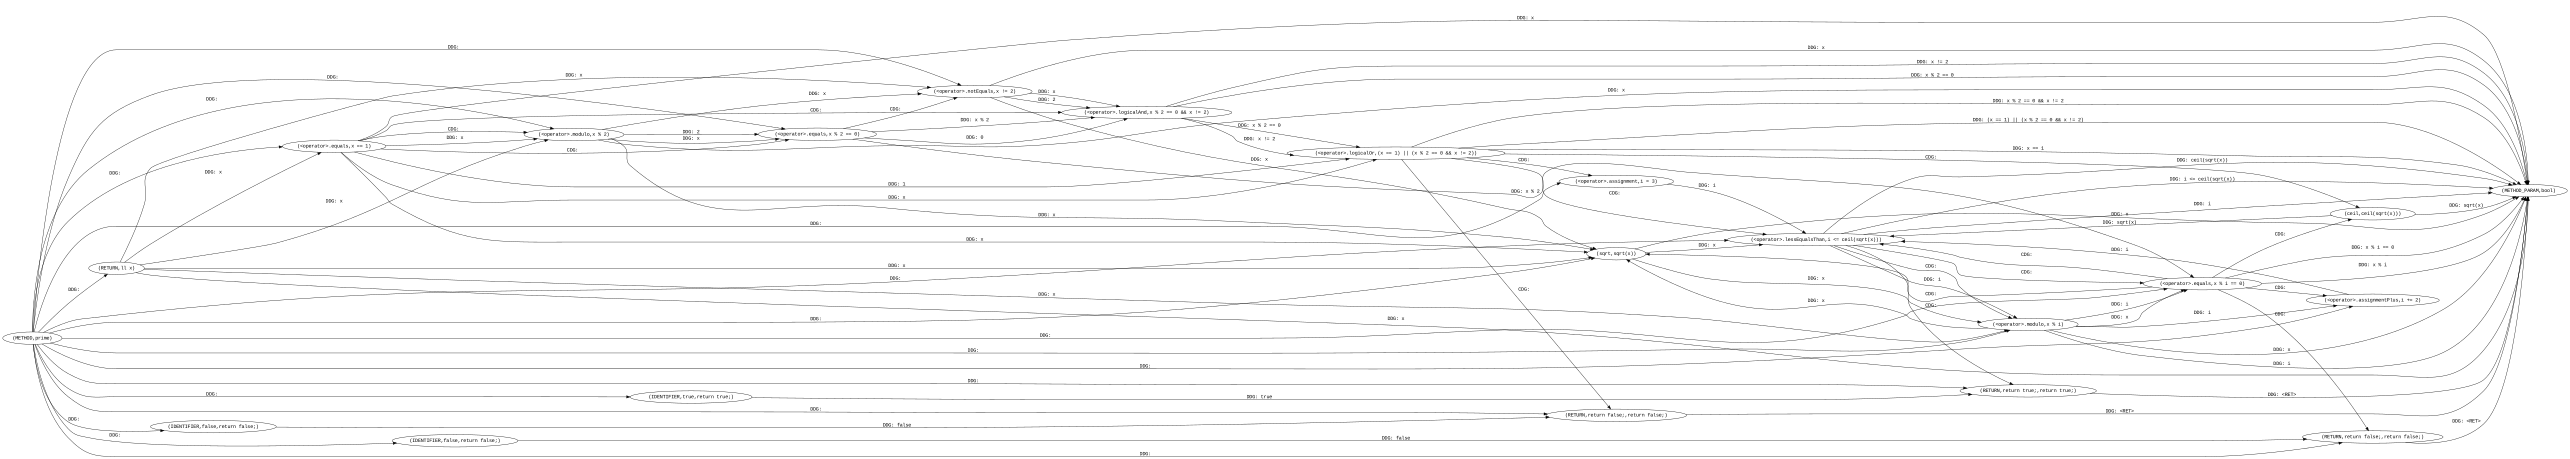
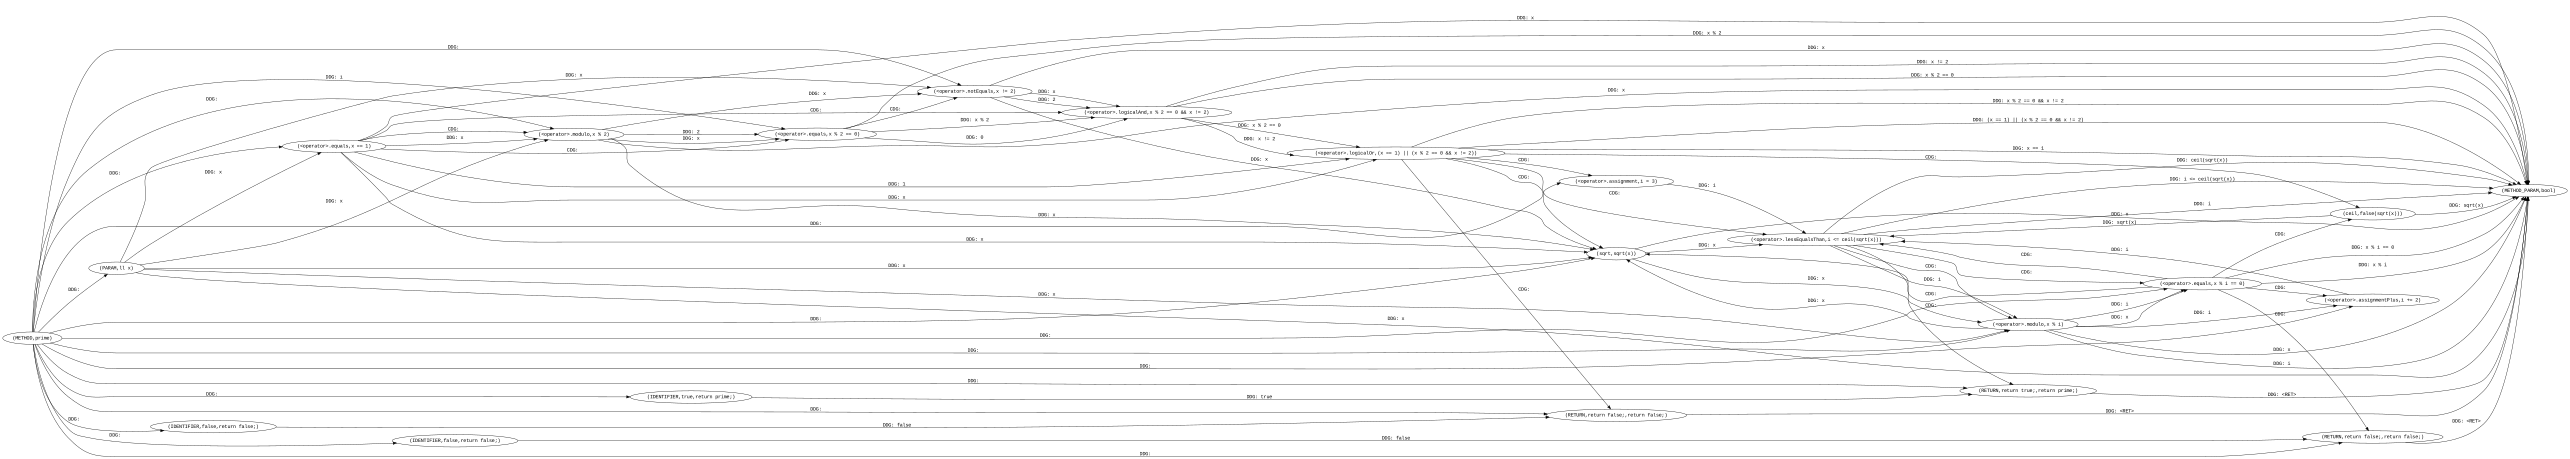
edge "(METHOD,prime)" -> "(<operator>.equals,x % 2 == 0)": label "DDG: " -> "DDG: i"
edge "(<operator>.logicalOr,(x == 1) || (x % 2 == 0 && x != 2))" -> "(sqrt,sqrt(x))": added, label "CDG:"
edge "(<operator>.equals,x % 2 == 0)" -> "(<operator>.equals,x % i == 0)": now "(<operator>.equals,x % 2 == 0)" -> "(METHOD_PARAM,bool)"
node "(ceil,ceil(sqrt(x)))": label "(ceil,ceil(sqrt(x)))" -> "(ceil,false(sqrt(x)))"
node "(RETURN,ll x)": label "(RETURN,ll x)" -> "(PARAM,ll x)"
edge "(METHOD,prime)" -> "(<operator>.lessEqualsThan,i <= ceil(sqrt(x)))": removed, label "DDG:"
node "(RETURN,return true;,return true;)": label "(RETURN,return true;,return true;)" -> "(RETURN,return true;,return prime;)"
node "(IDENTIFIER,true,return true;)": label "(IDENTIFIER,true,return true;)" -> "(IDENTIFIER,true,return prime;)"
